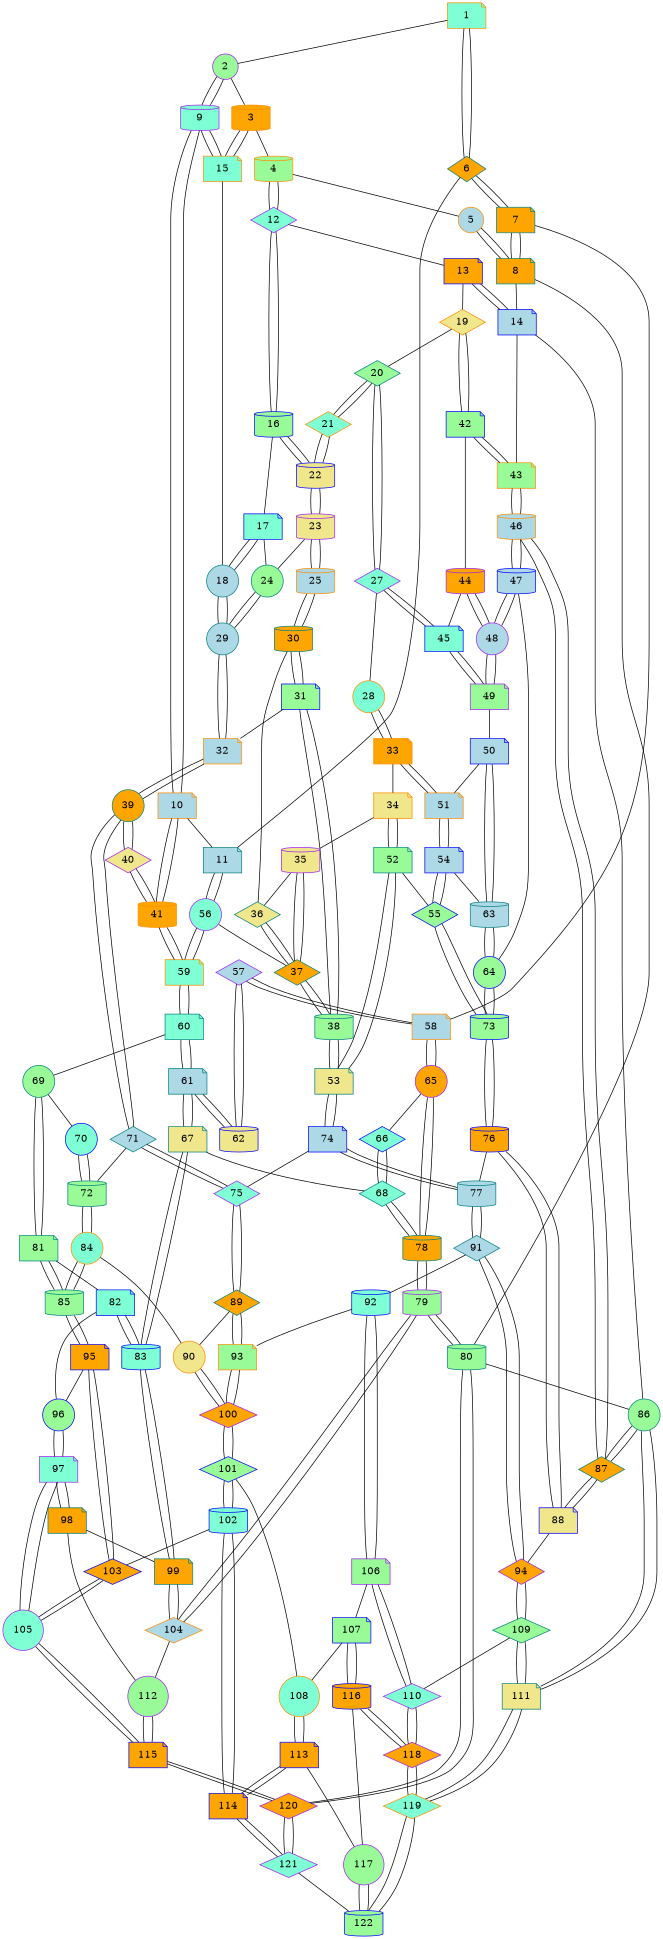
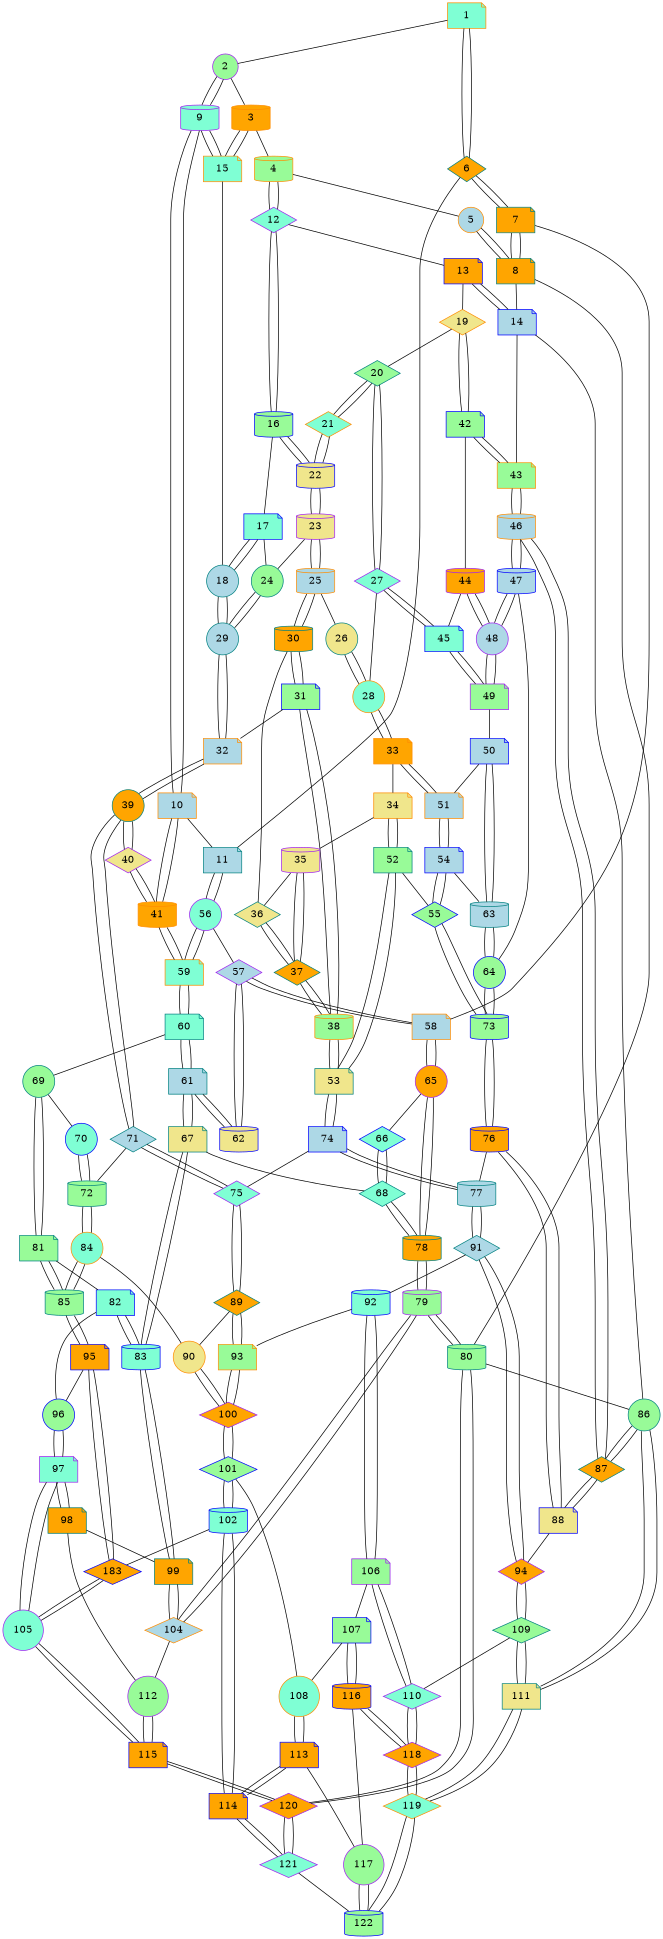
node "26": added
edge "56" -- "37": now "56" -- "57"
node "38": color teal -> darkorange
node "103": label "103" -> "183"
